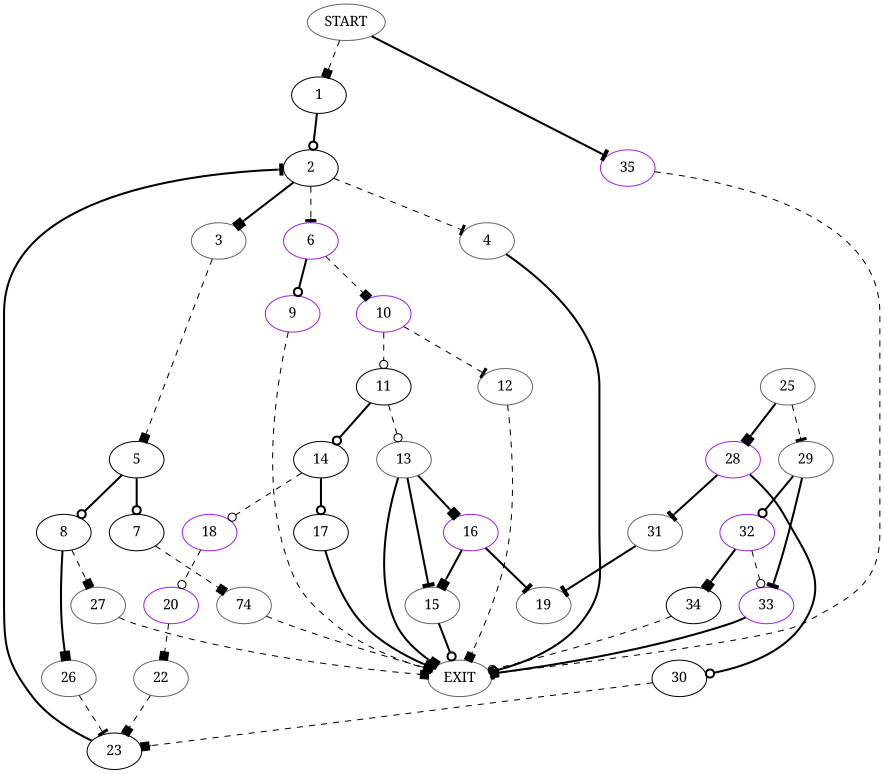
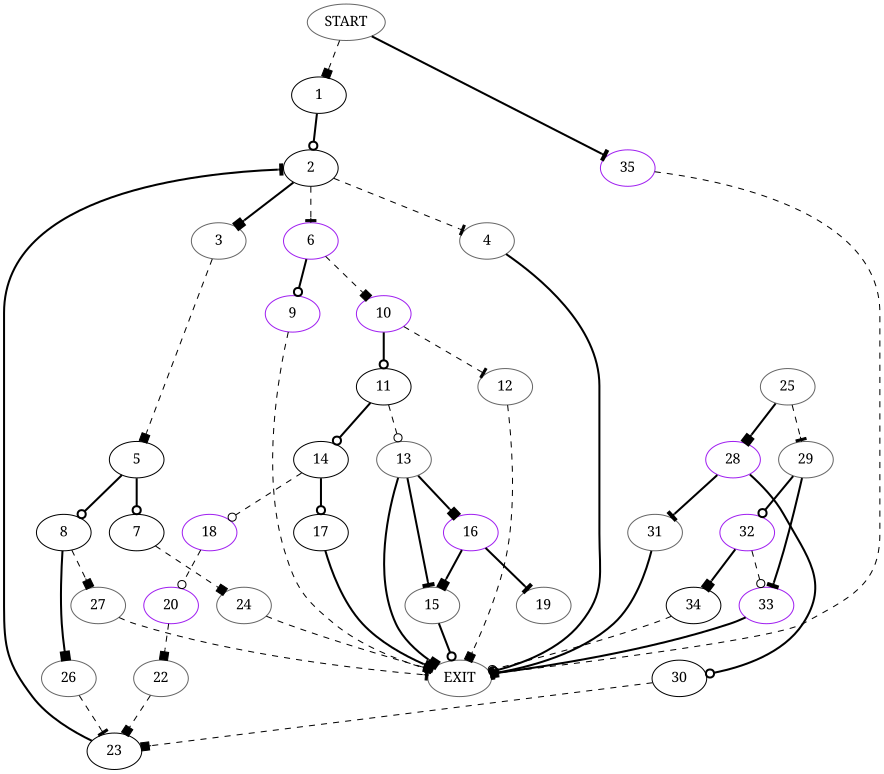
edge "10" -> "11": style dashed -> bold
edge "31" -> "19": now "31" -> "EXIT"
node "74": label "74" -> "24"
edge "27" -> "EXIT": arrowhead box -> tee
